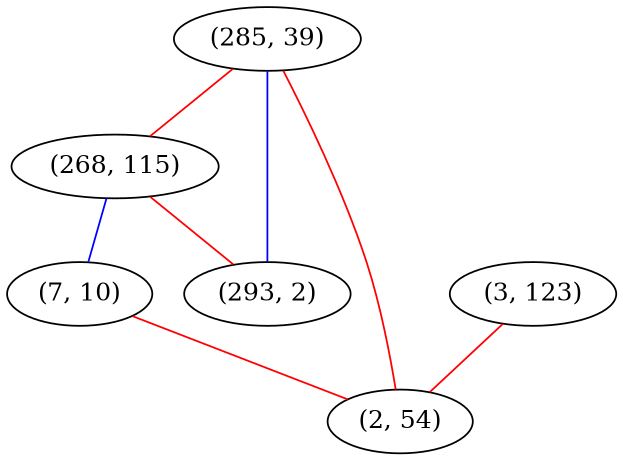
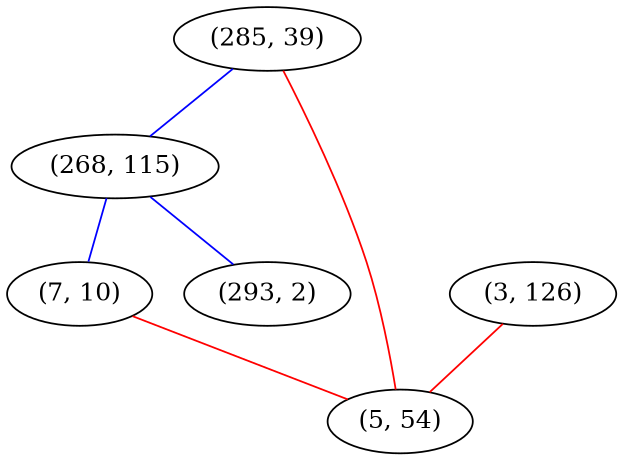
edge "(285, 39)" -- "(268, 115)": color red -> blue
edge "(285, 39)" -- "(293, 2)": removed
edge "(268, 115)" -- "(293, 2)": color red -> blue
node "(3, 123)": label "(3, 123)" -> "(3, 126)"
node "(2, 54)": label "(2, 54)" -> "(5, 54)"
